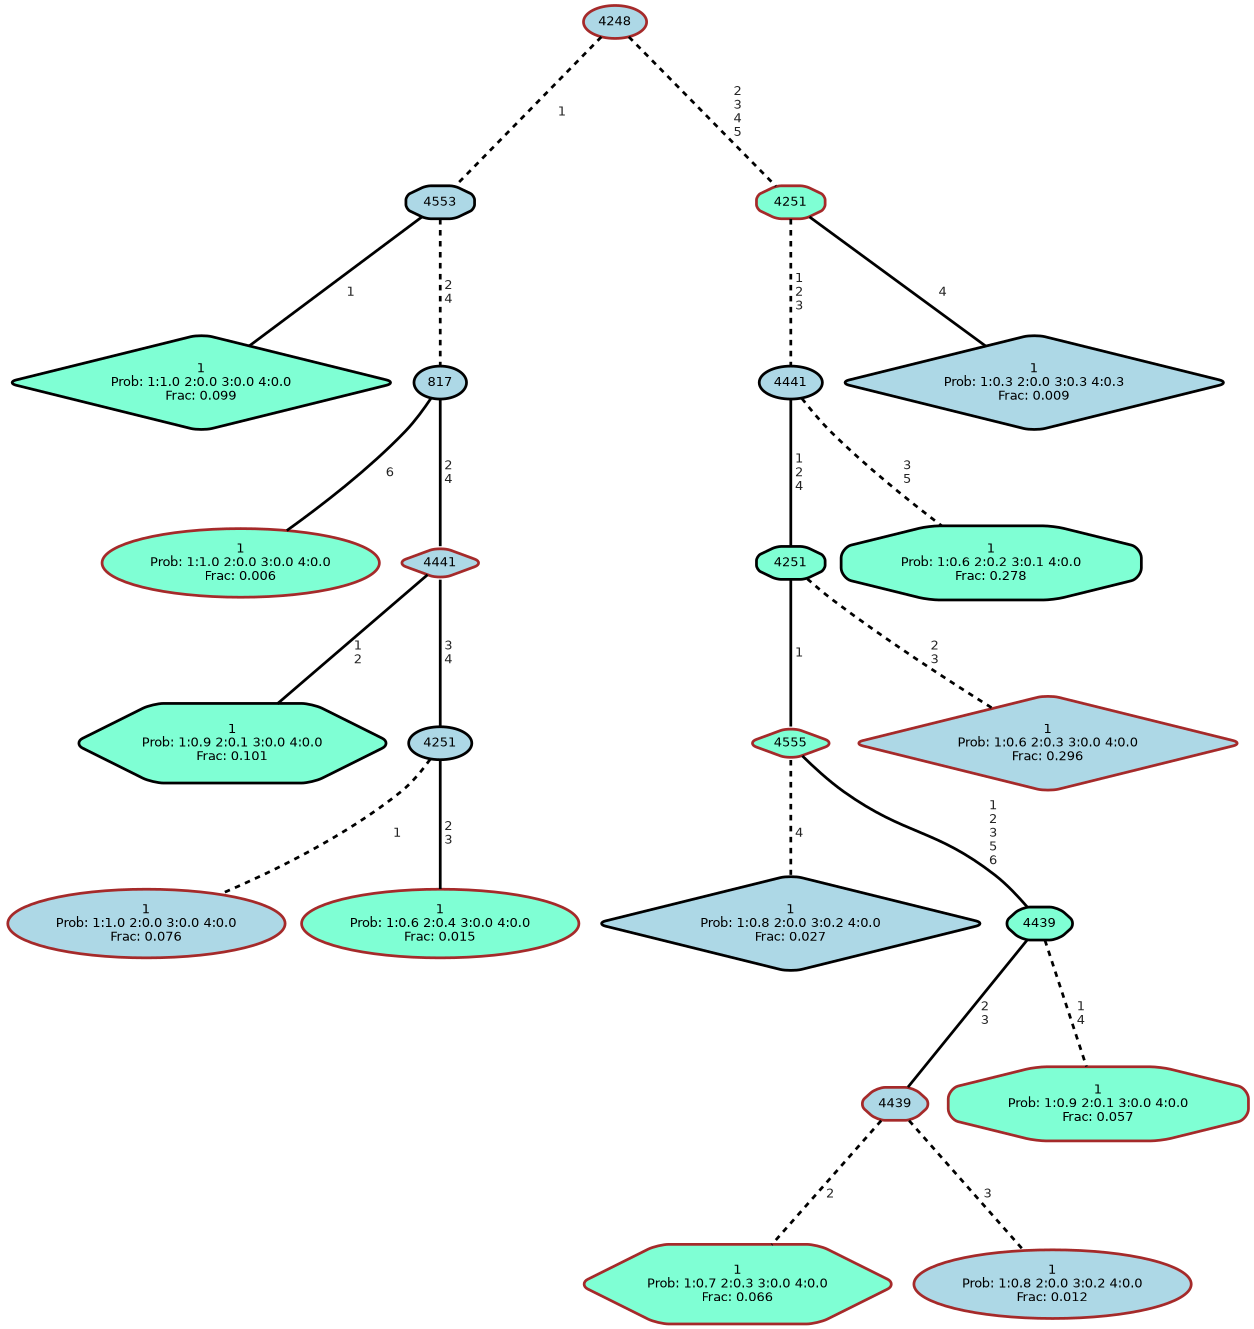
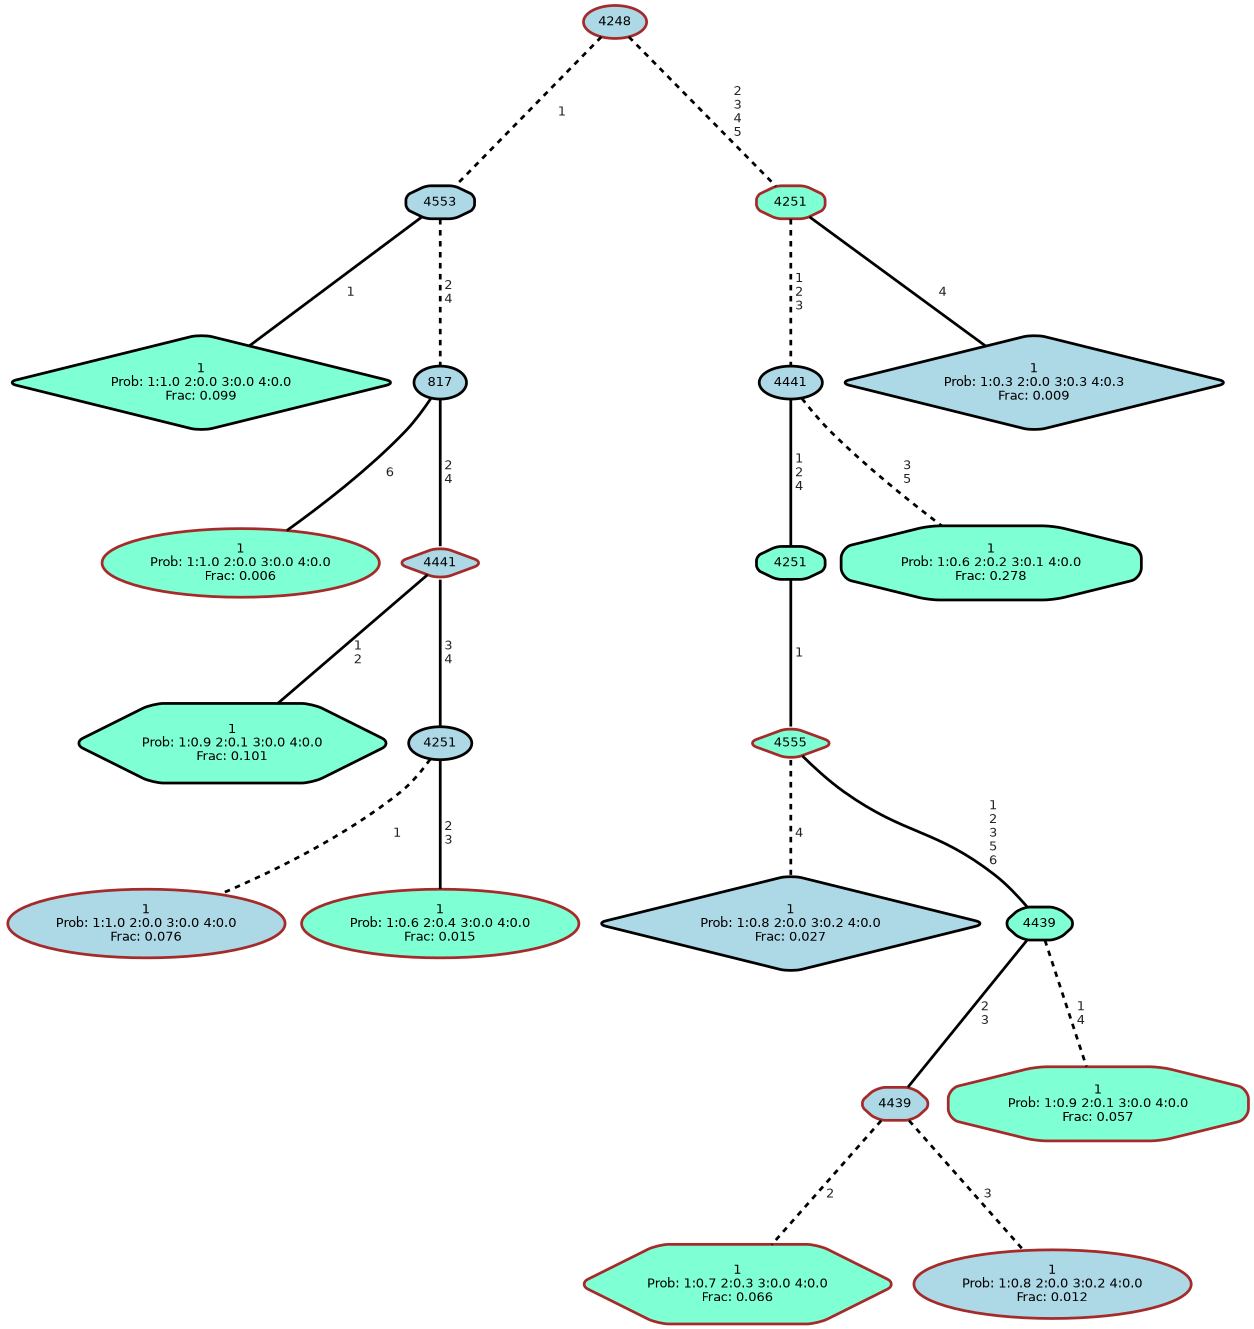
node "1 Prob: 1:0.6 2:0.3 3:0.0 4:0.0 Frac: 0.296": removed
